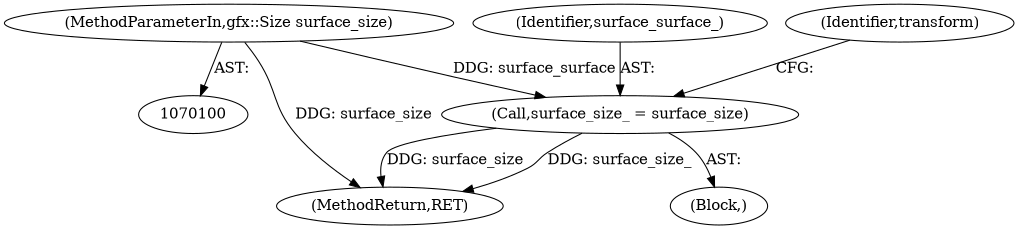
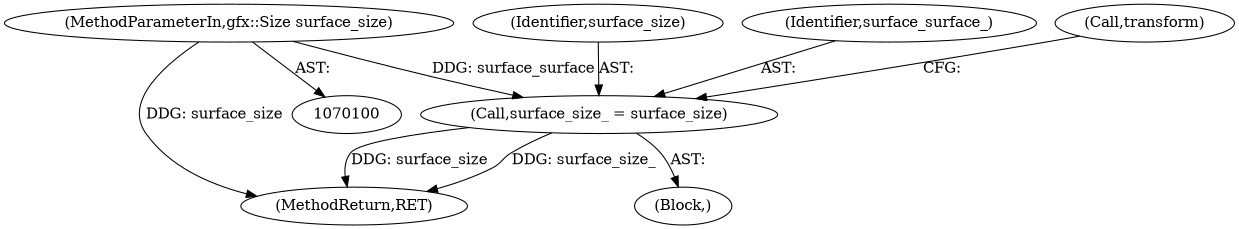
node "(Identifier,surface_size)": added
node "(Identifier,transform)": label "(Identifier,transform)" -> "(Call,transform)"
